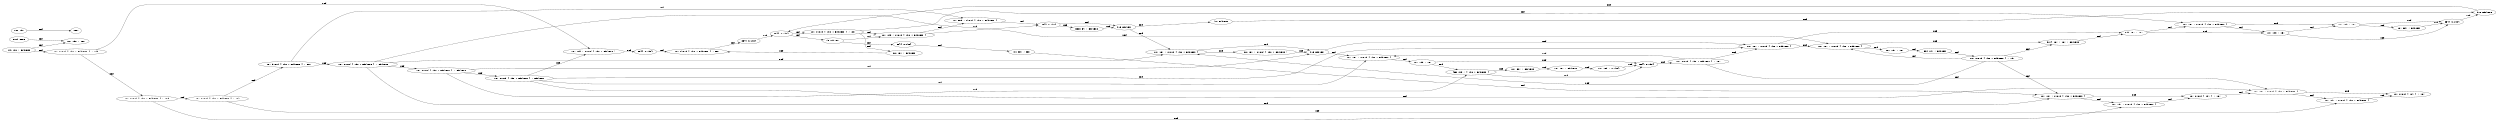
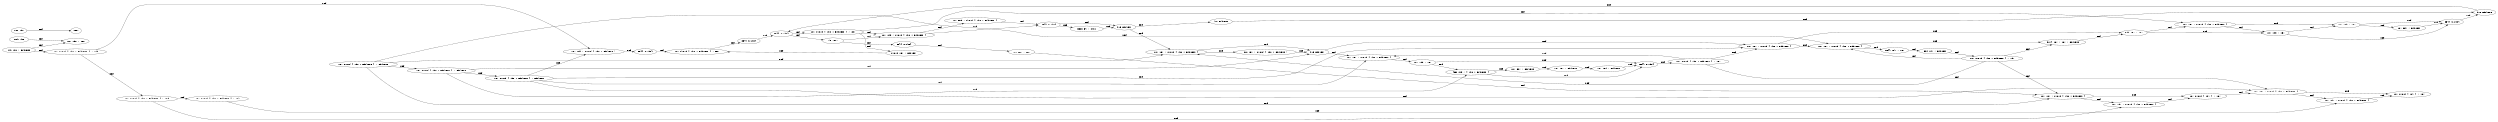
node "test al , address": label "test al , address" -> "test al , push"
node "push test": label "push test" -> "push rbp"
node "je address": label "je address" -> "je retn"
node "mov rdx , rcx": label "mov rdx , rcx" -> "call rdx , rcx"
node "xor edx , eax": label "xor edx , eax" -> "xor eax , eax"
node "cmp rax , address": label "cmp rax , address" -> "qword rax , address"
node "mov dword [ rbp - address ] , ecx": removed
node "mov r8d , symbol": label "mov r8d , symbol" -> "mov r8d , address"
